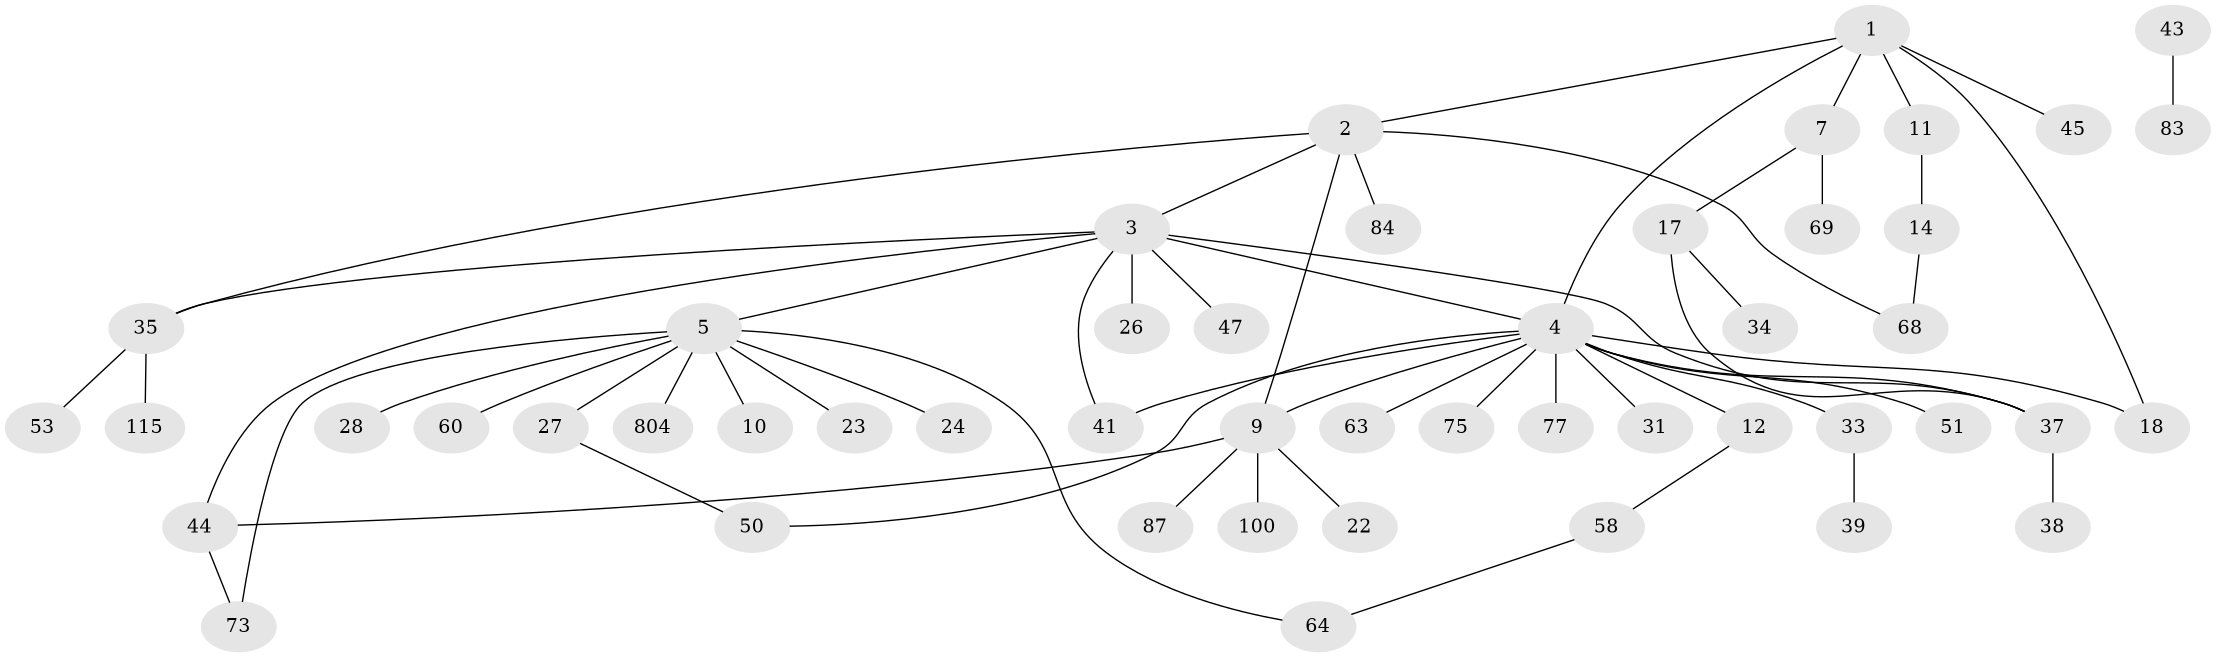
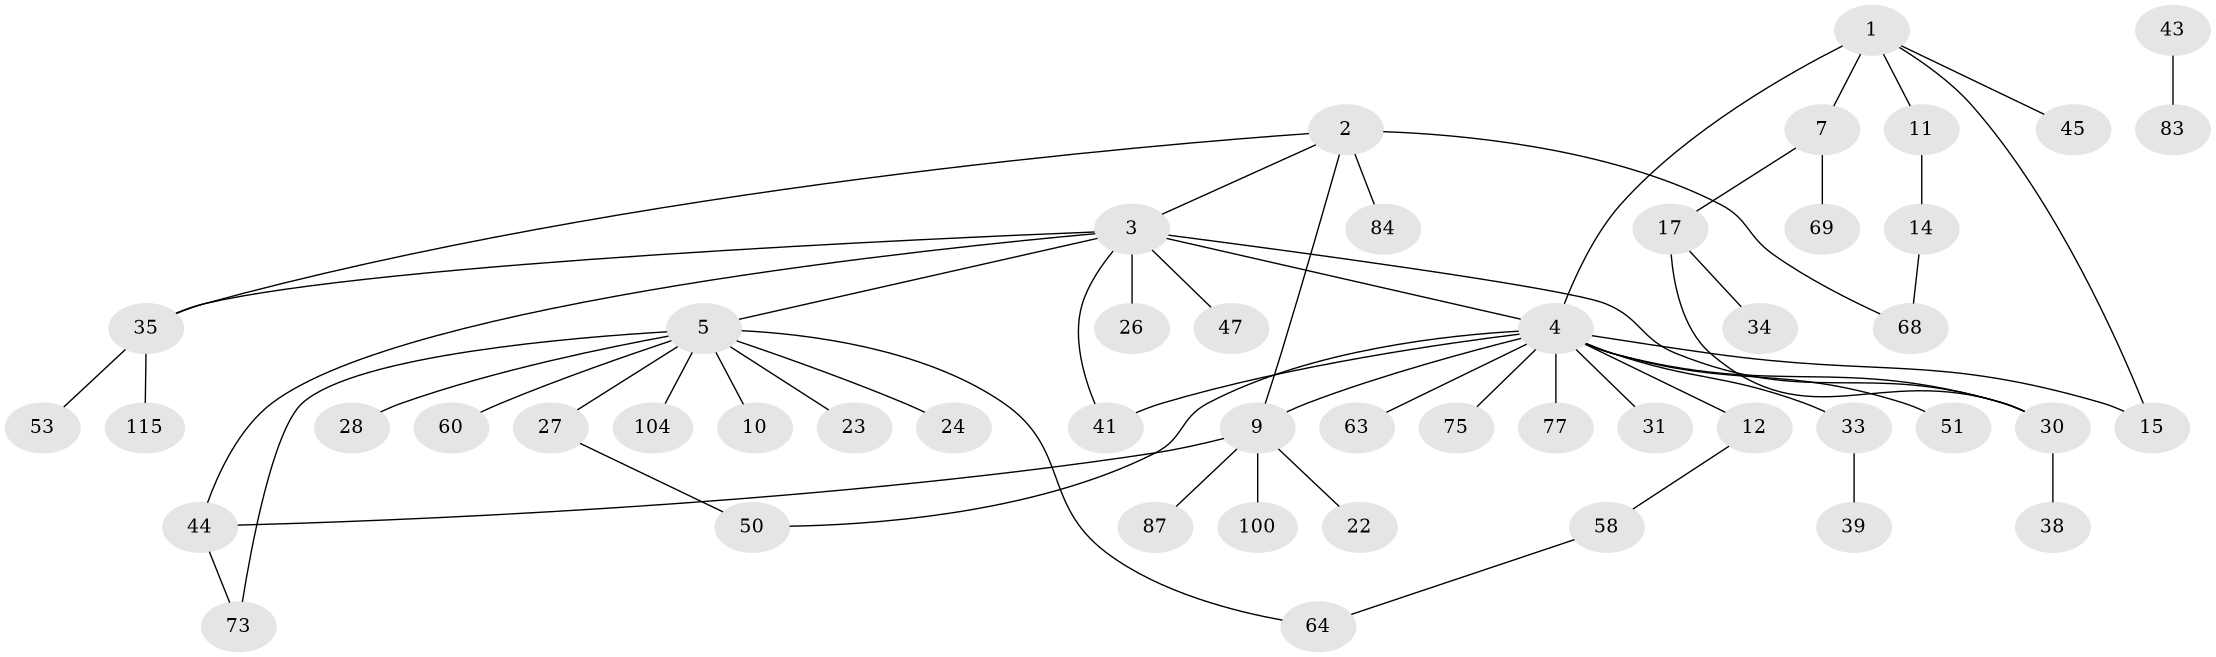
edge "1" -- "2": removed
node "804": label "804" -> "104"
node "37": label "37" -> "30"
node "18": label "18" -> "15"
